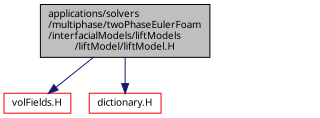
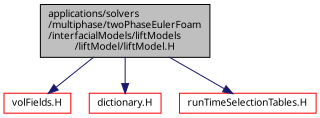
node "runTimeSelectionTables.H": added
